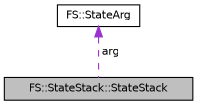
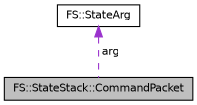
node "FS::StateStack::StateStack": label "FS::StateStack::StateStack" -> "FS::StateStack::CommandPacket"
